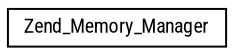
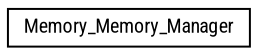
node "Zend_Memory_Manager": label "Zend_Memory_Manager" -> "Memory_Memory_Manager"
